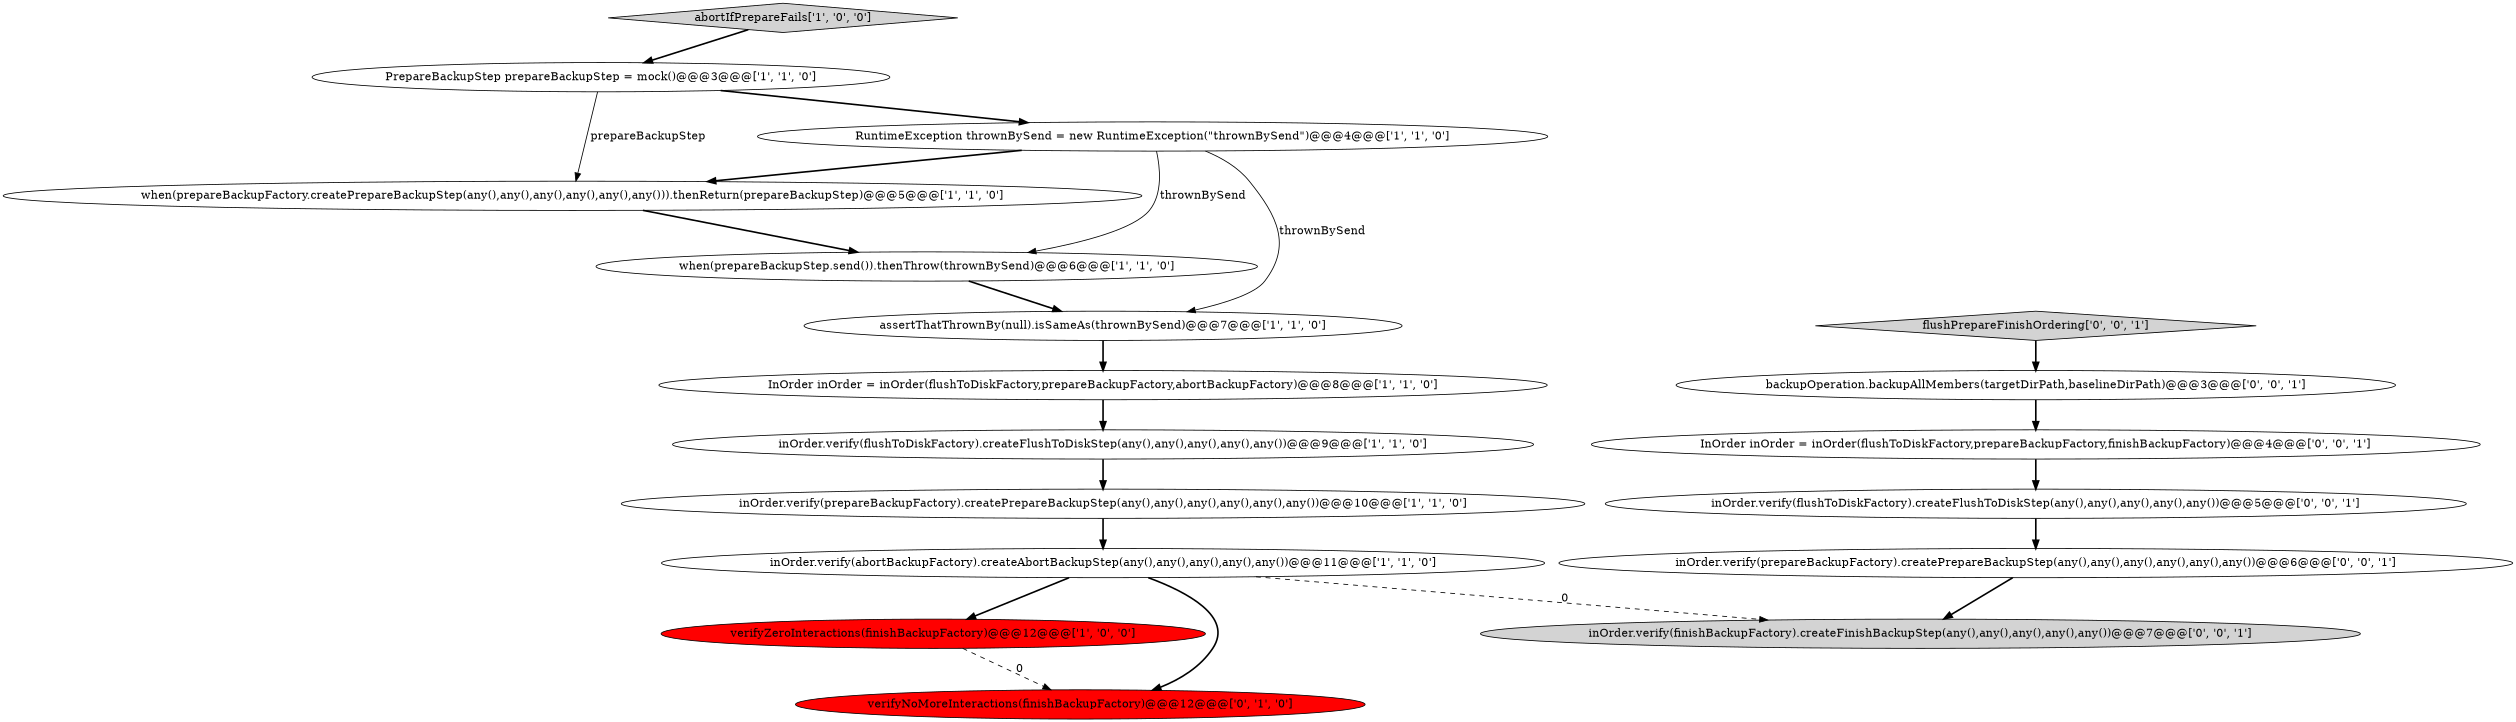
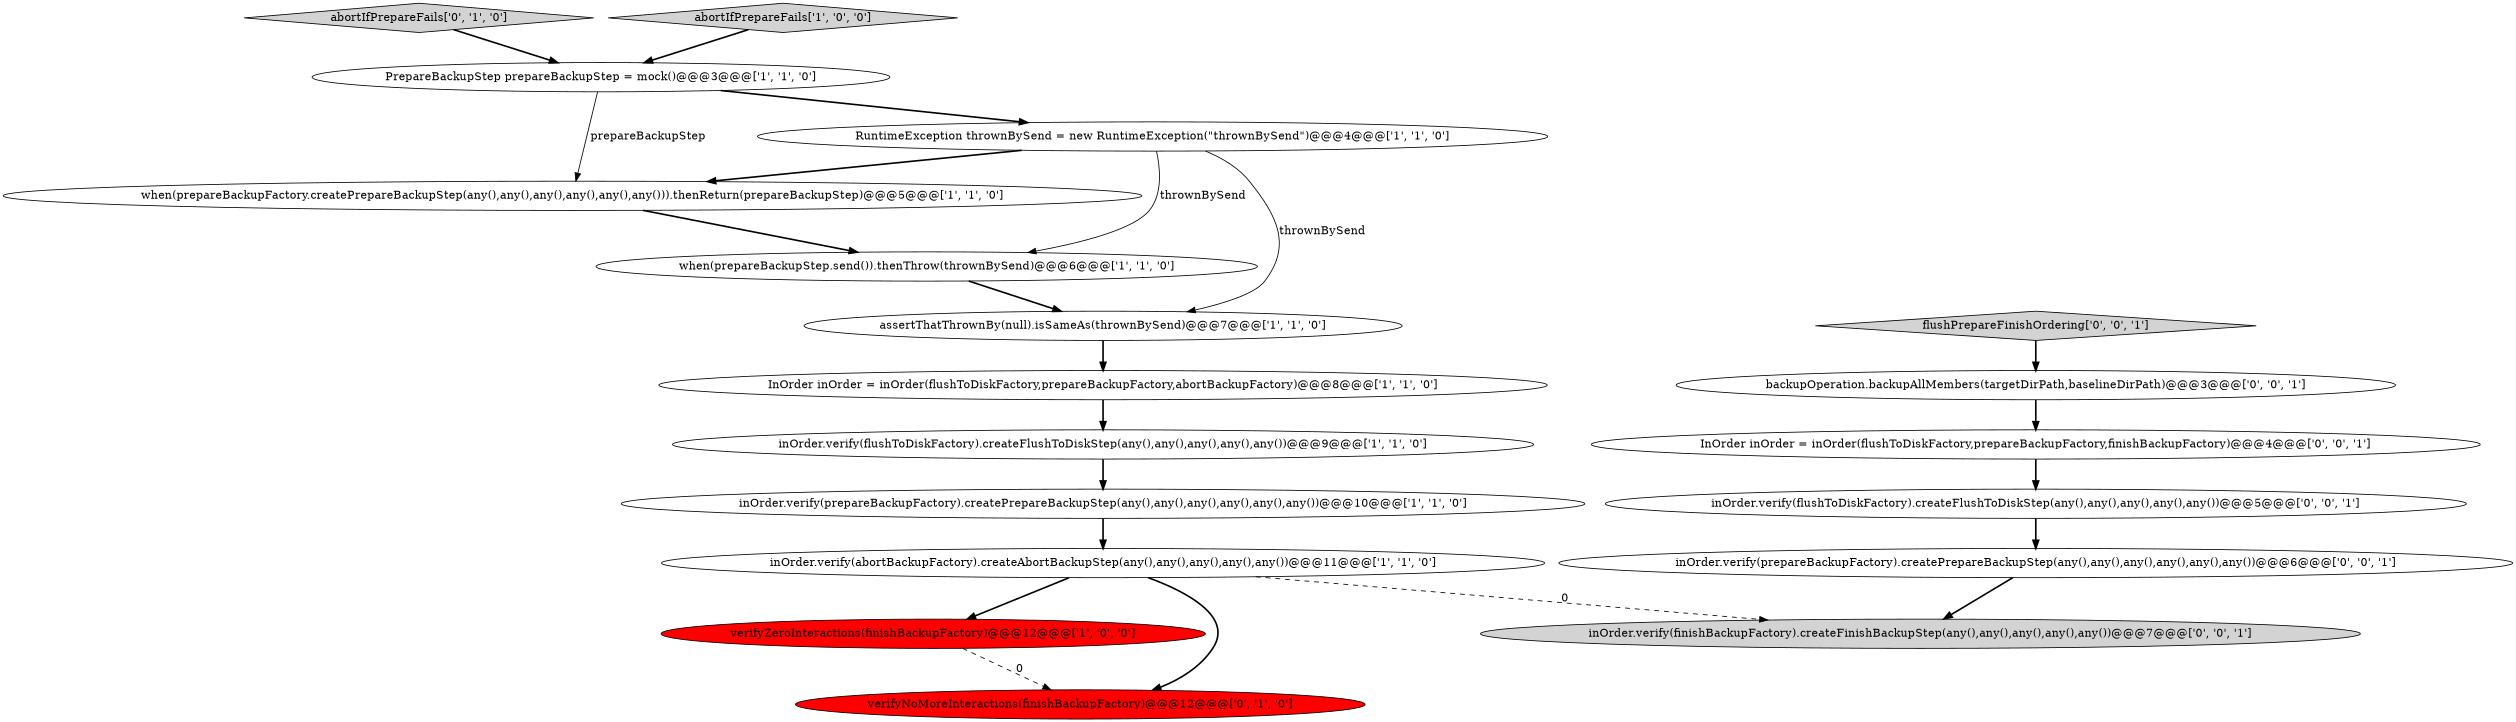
node "abortIfPrepareFails['0', '1', '0']": added
